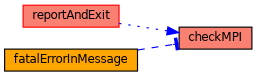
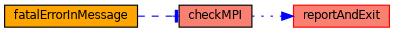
edge "reportAndExit" -> "checkMPI": reversed
